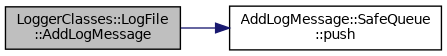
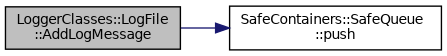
node "AddLogMessage::SafeQueue ::push": label "AddLogMessage::SafeQueue ::push" -> "SafeContainers::SafeQueue ::push"
